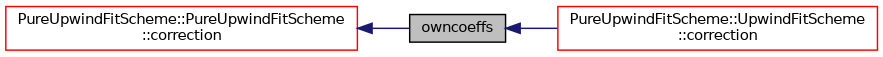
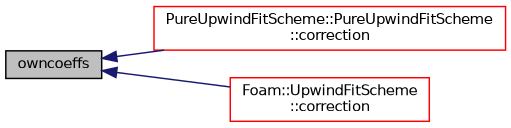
edge "owncoeffs" -> "PureUpwindFitScheme::PureUpwindFitScheme ::correction": reversed
node "PureUpwindFitScheme::UpwindFitScheme ::correction": label "PureUpwindFitScheme::UpwindFitScheme ::correction" -> "Foam::UpwindFitScheme ::correction"
